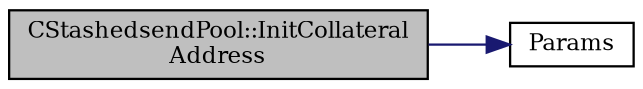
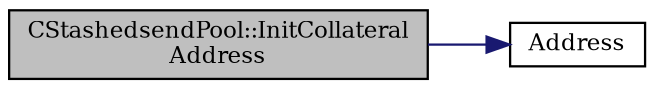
node "Params": label "Params" -> "Address"
